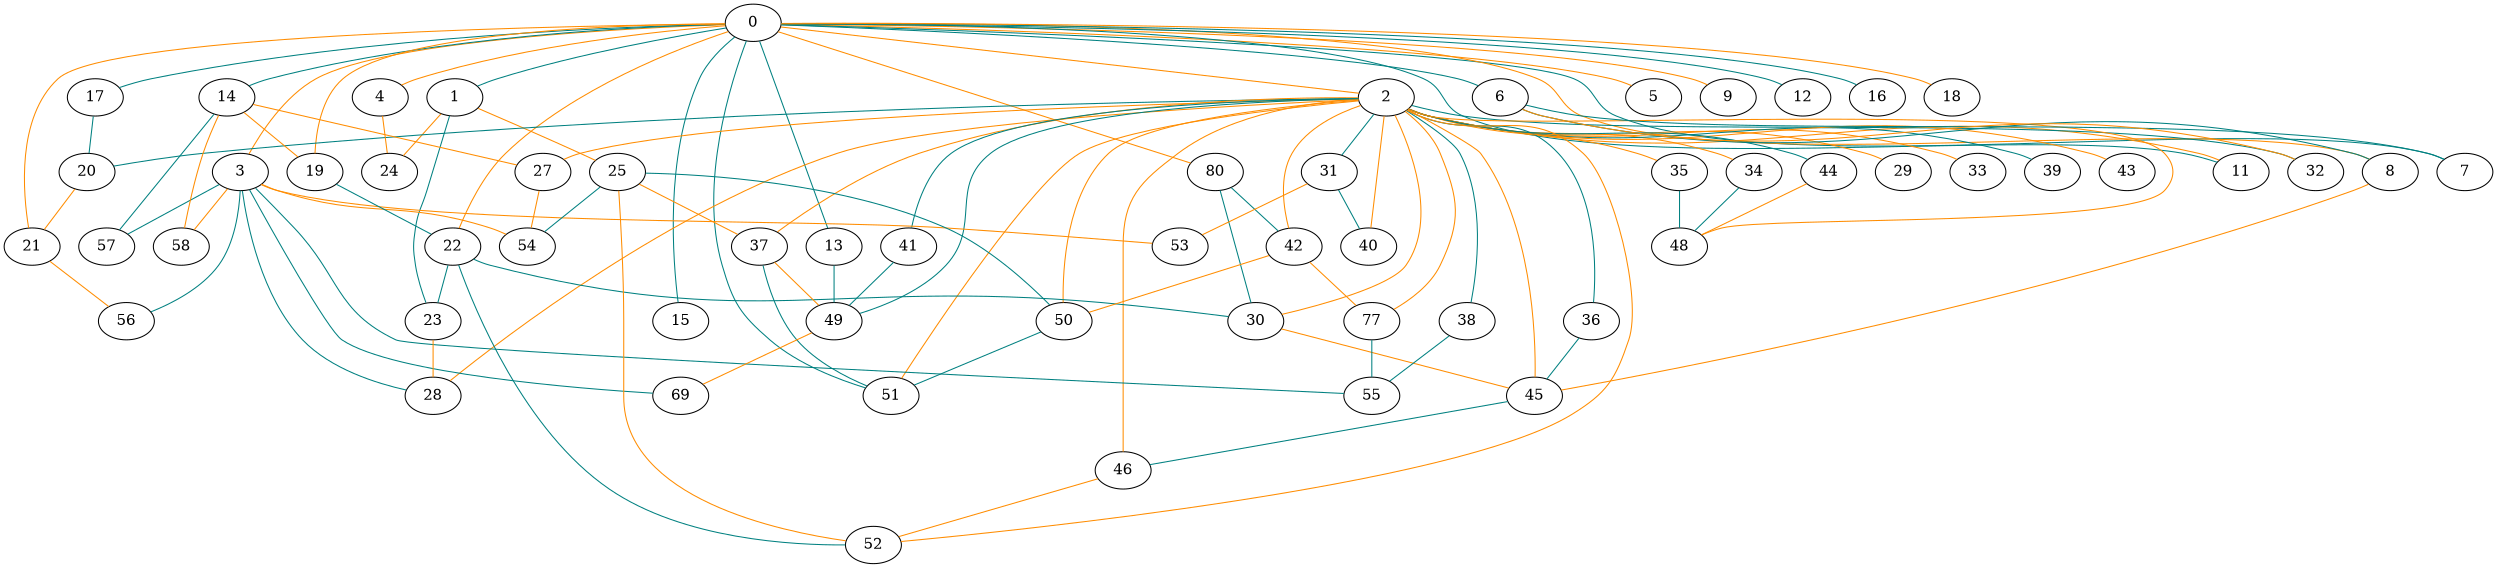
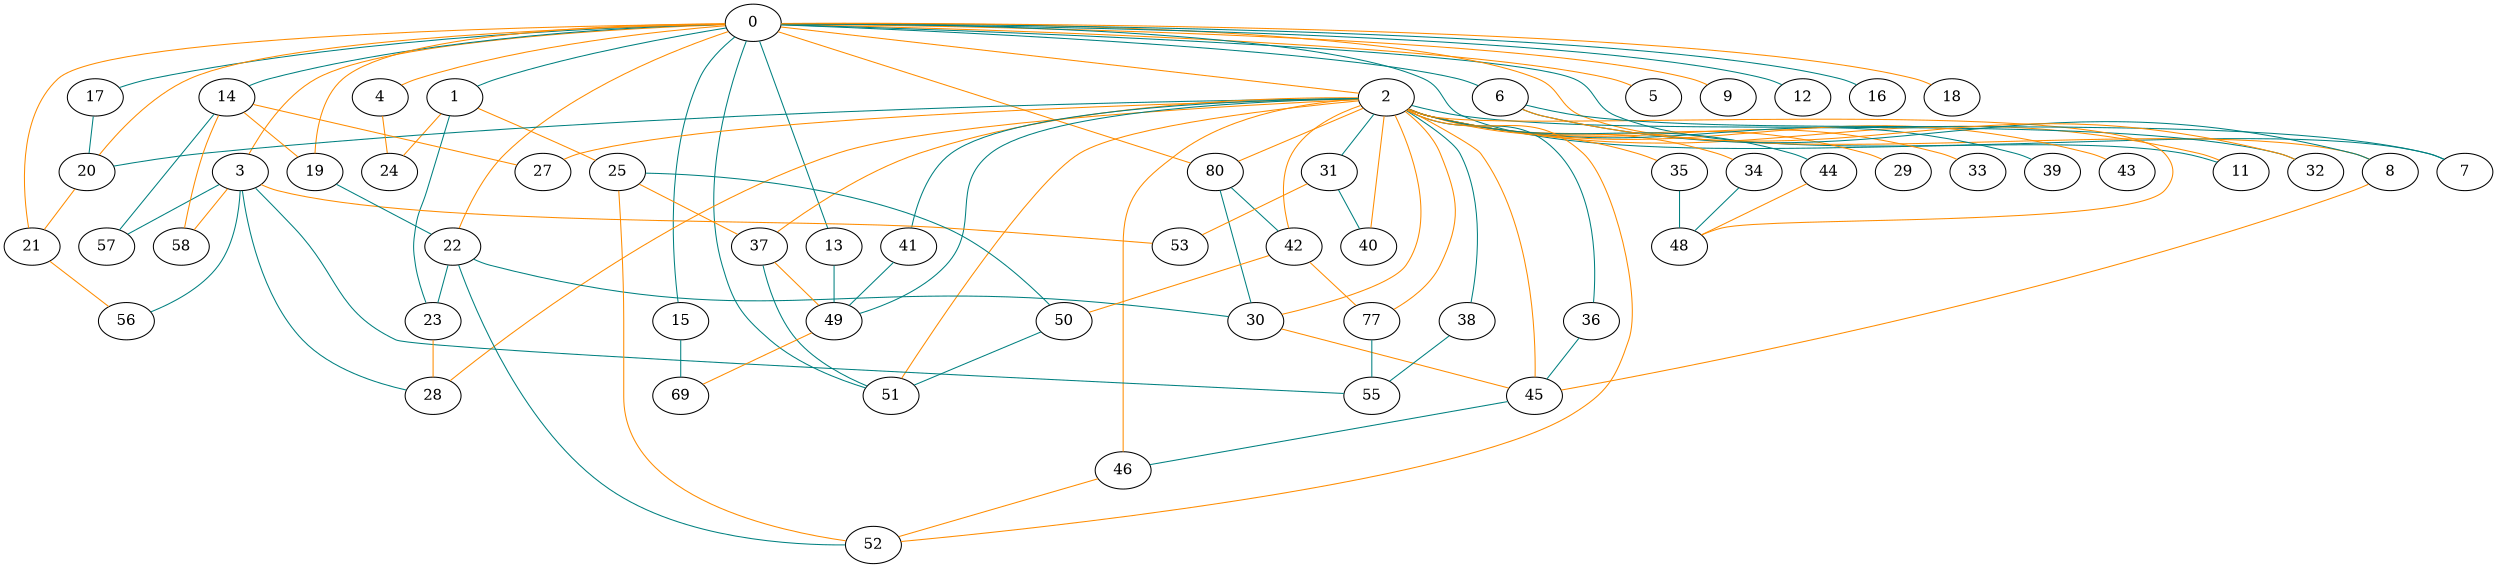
edge "0" -- "20": added
edge "2" -- "50": now "2" -- "80"
node "54": removed
edge "3" -- "69": now "15" -- "69"
